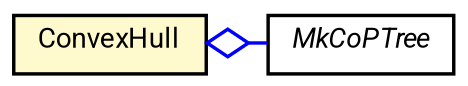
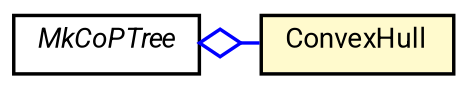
edge "MkCoPTree" -> "ConvexHull": reversed
